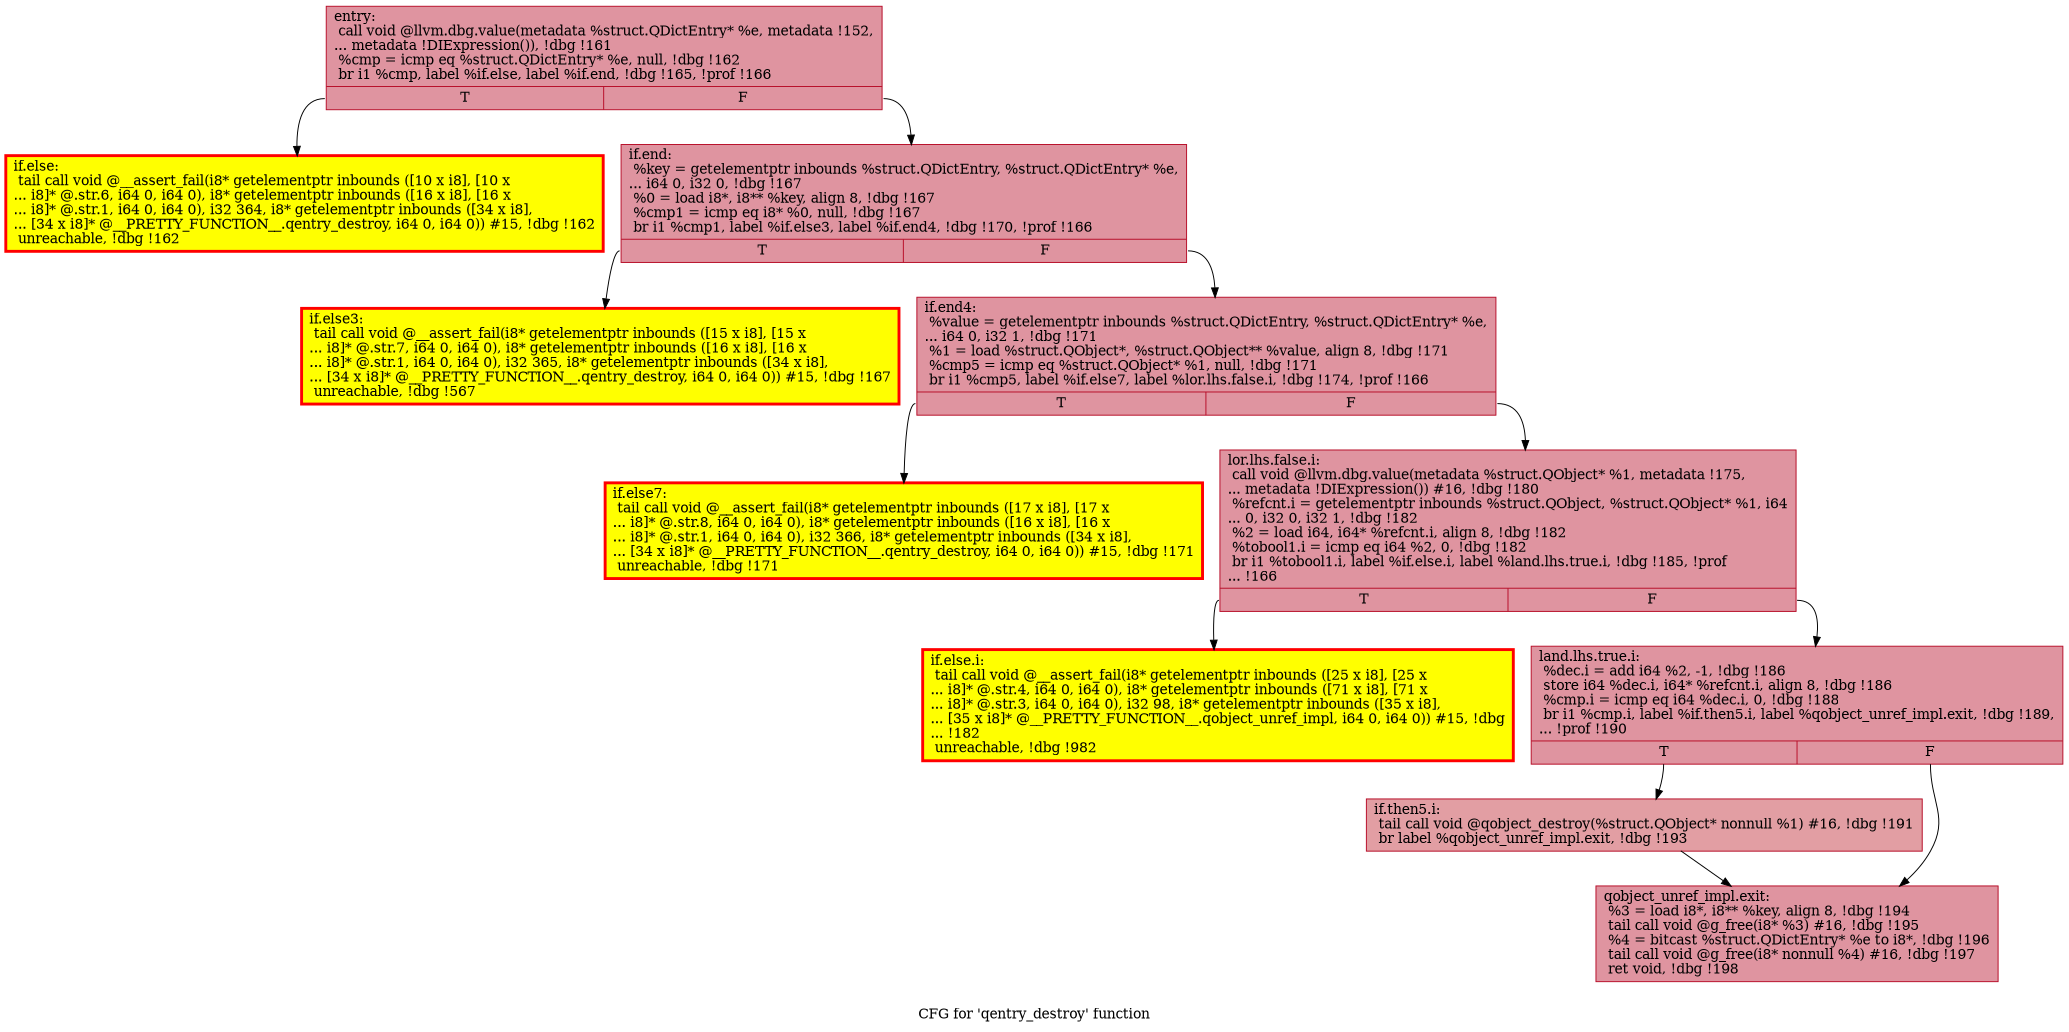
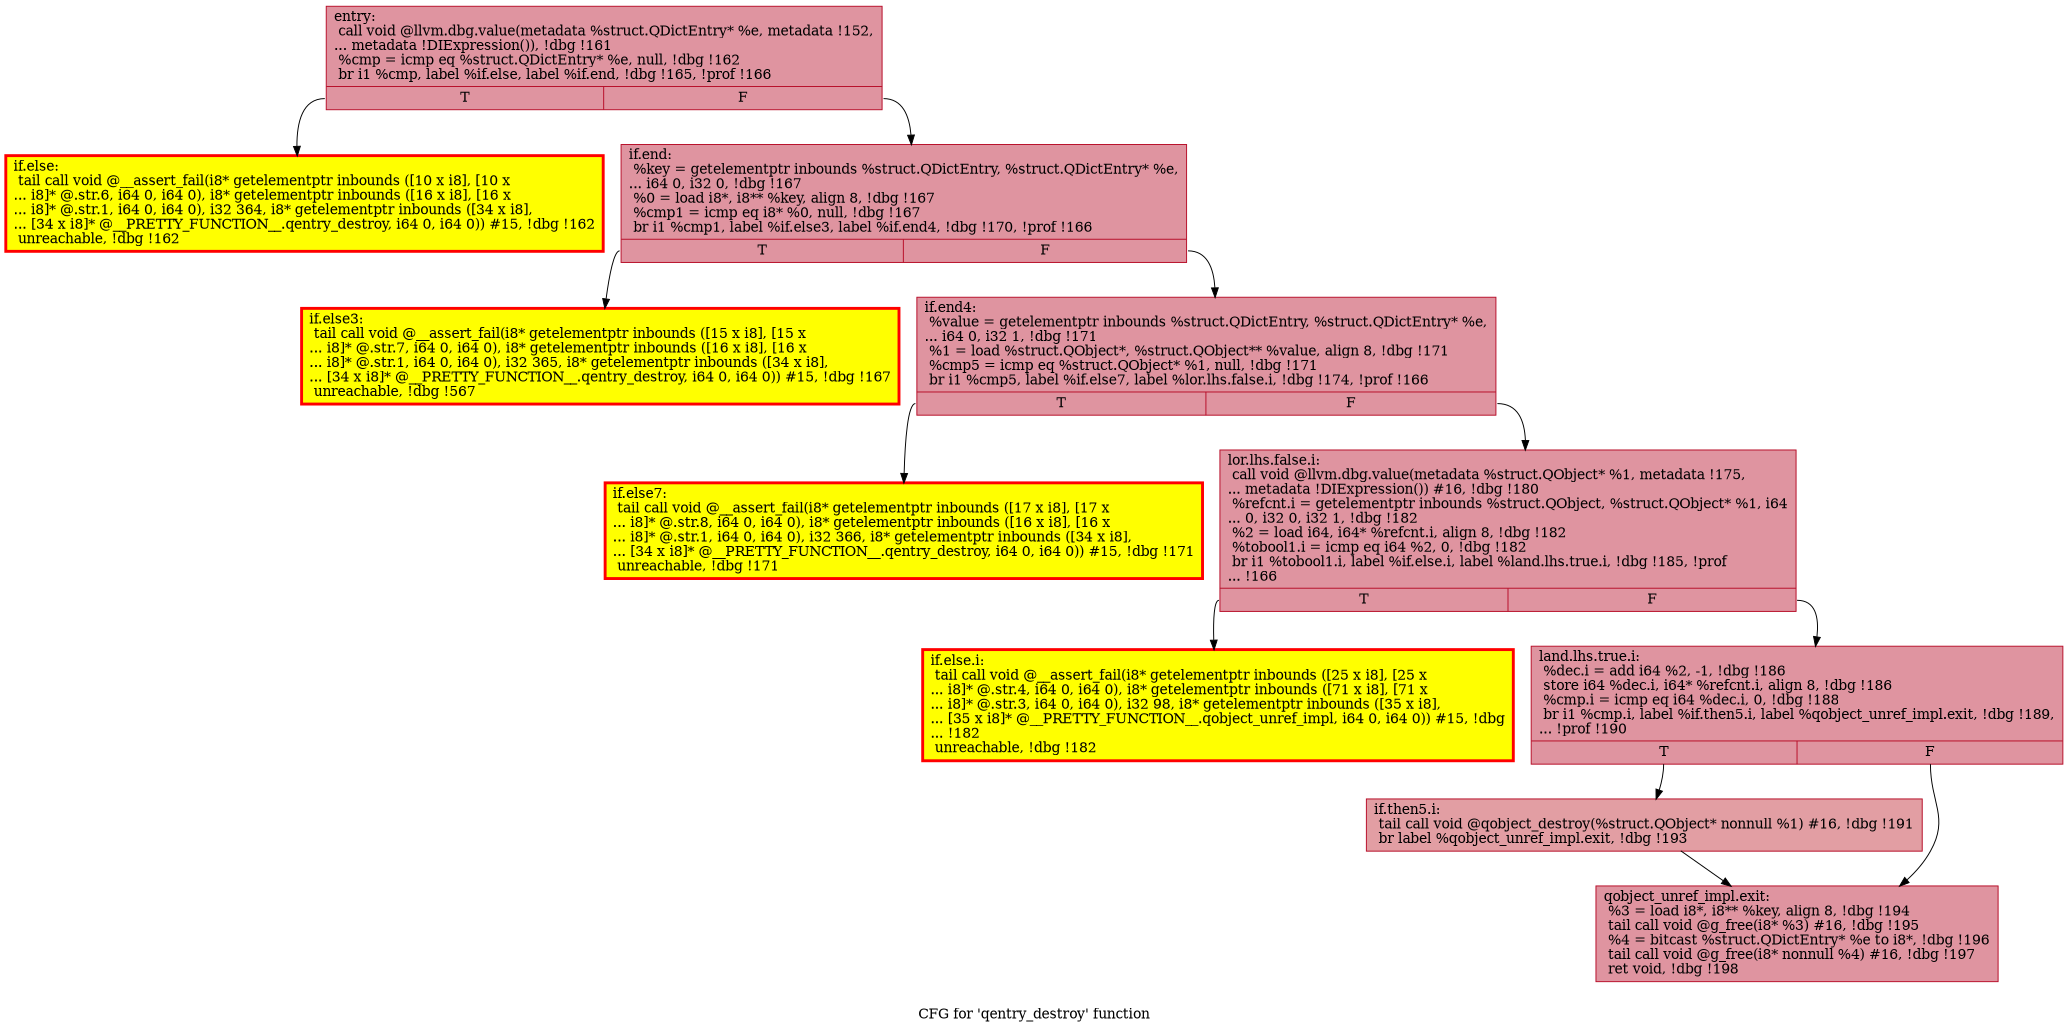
node "if.else.i:": text "unreachable, !dbg !982" -> "unreachable, !dbg !182"
